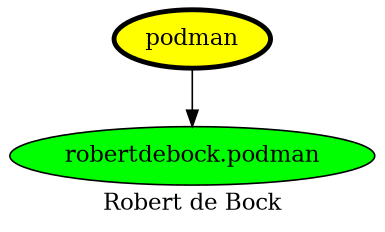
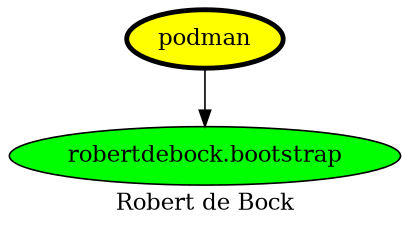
node "robertdebock.podman": label "robertdebock.podman" -> "robertdebock.bootstrap"
